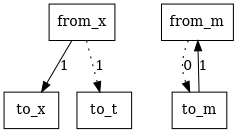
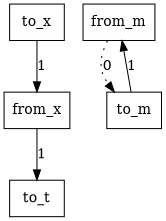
edge "from_x" -> "to_t": style dotted -> solid
edge "from_x" -> "to_x": reversed
